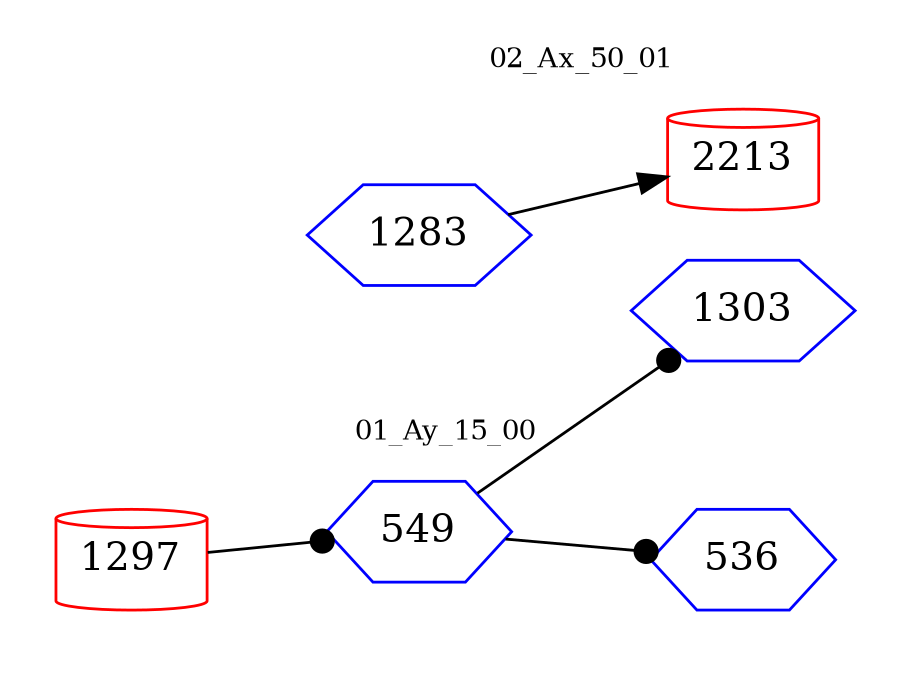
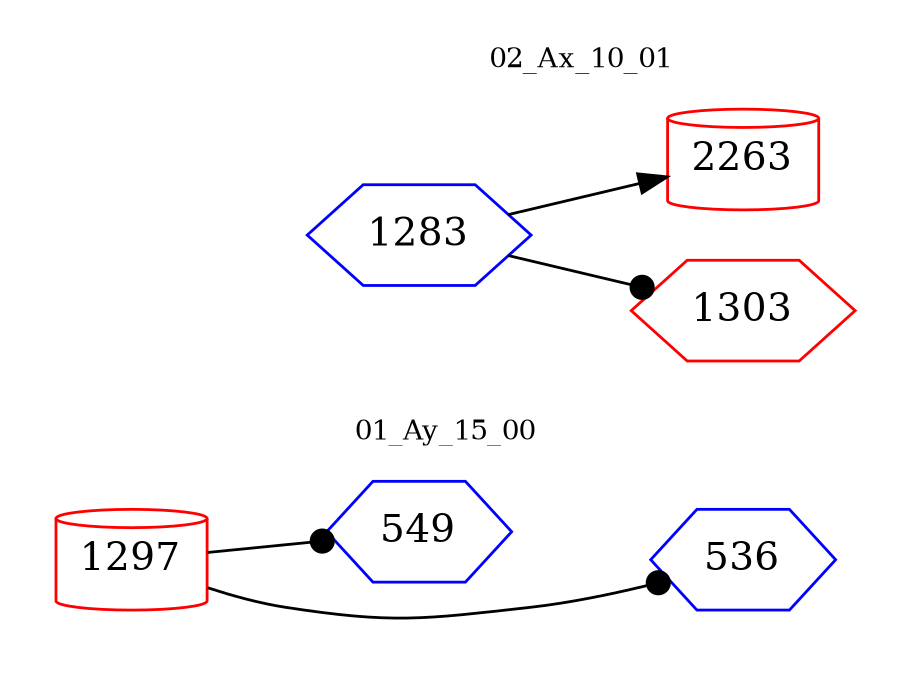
cluster "02_Ax_50_01": label "02_Ax_50_01" -> "02_Ax_10_01"
node "2213": label "2213" -> "2263"
node "1303": color blue -> red
edge "549" -> "1303": now "1283" -> "1303"
edge "549" -> "536": now "1297" -> "536"
